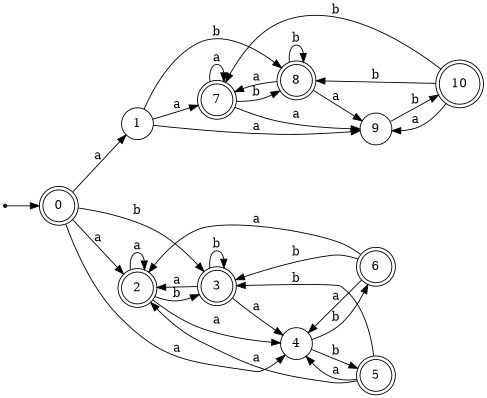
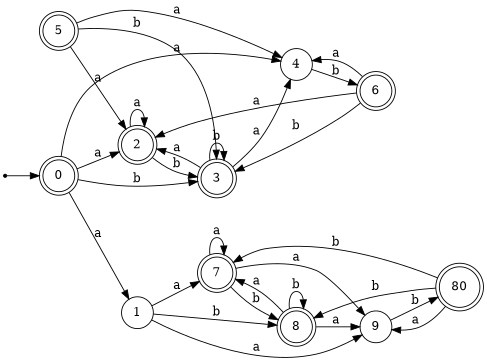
node "10": label "10" -> "80"
edge "2" -> "4": removed, label "a"
edge "4" -> "5": removed, label "b"
